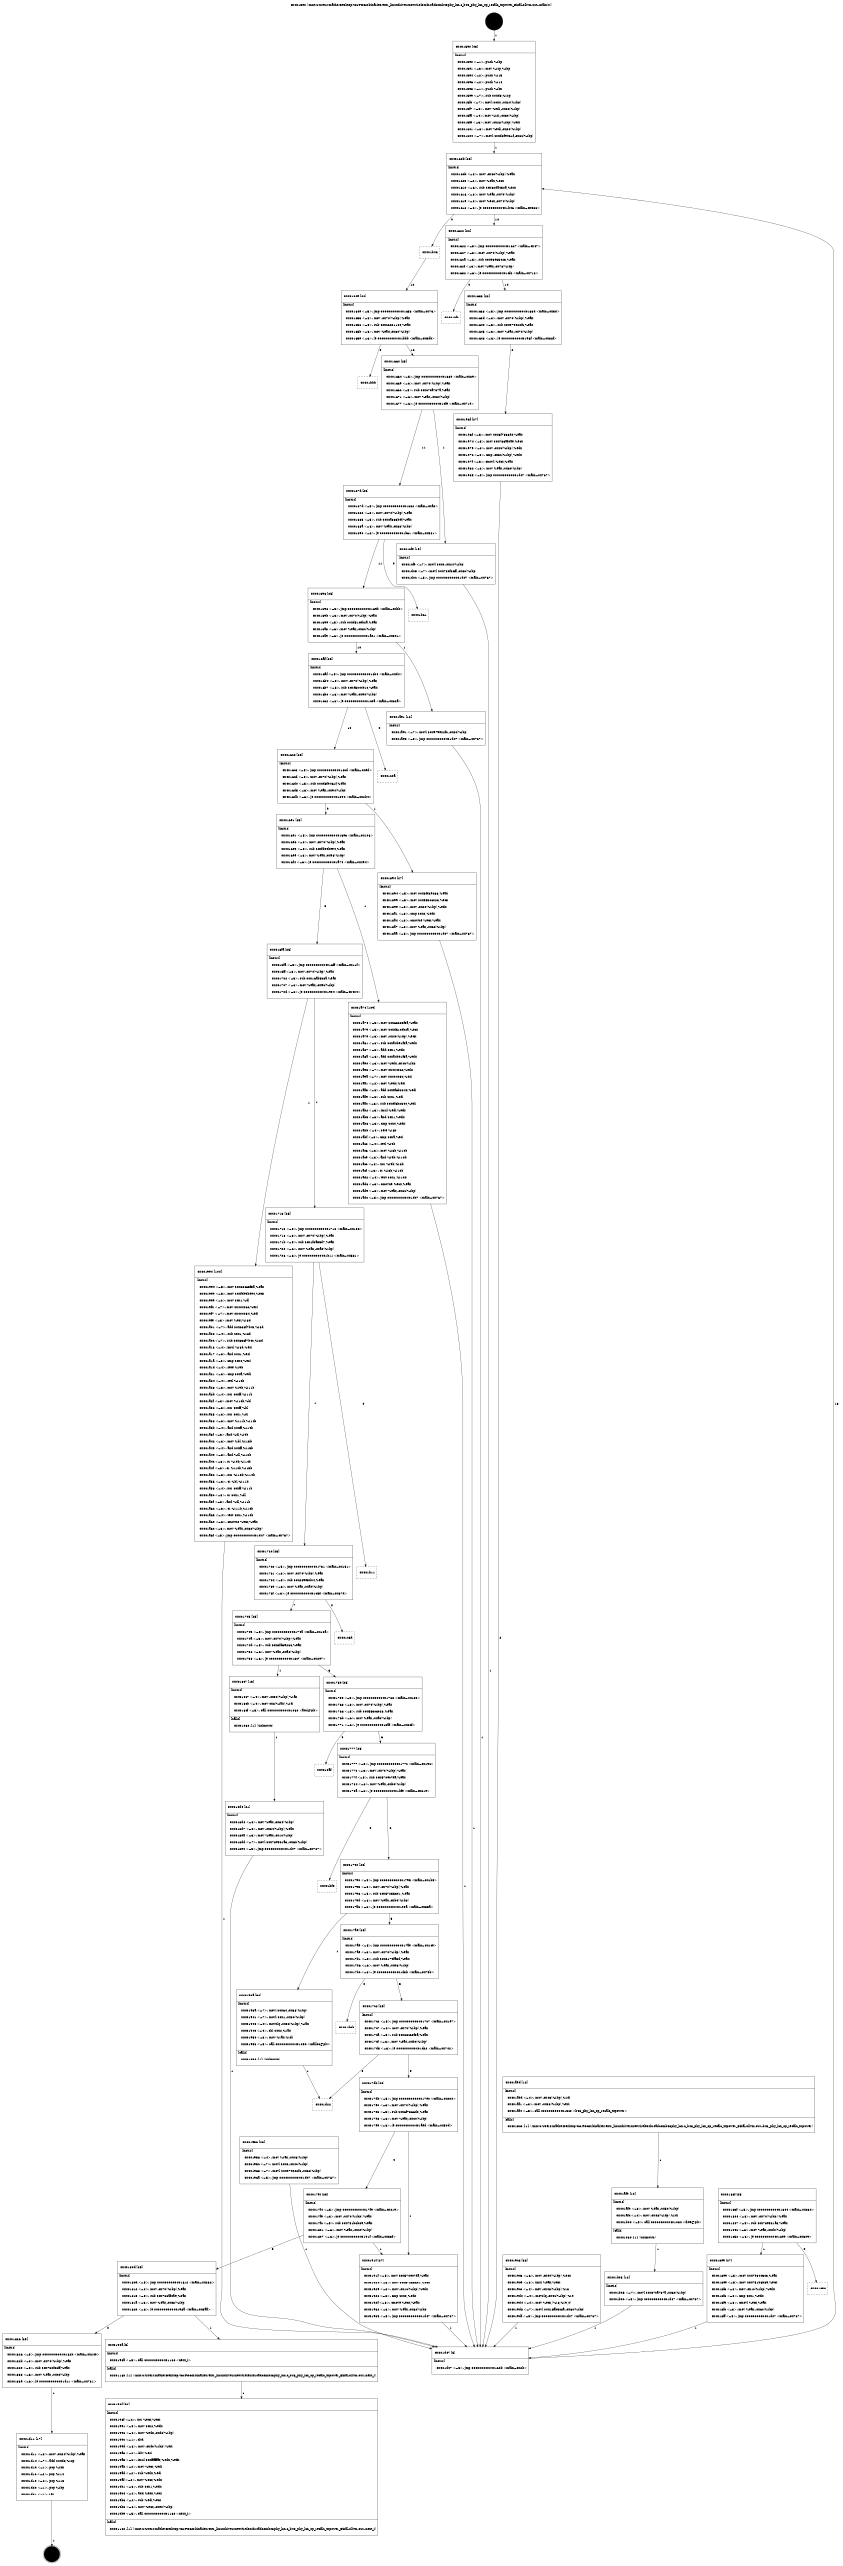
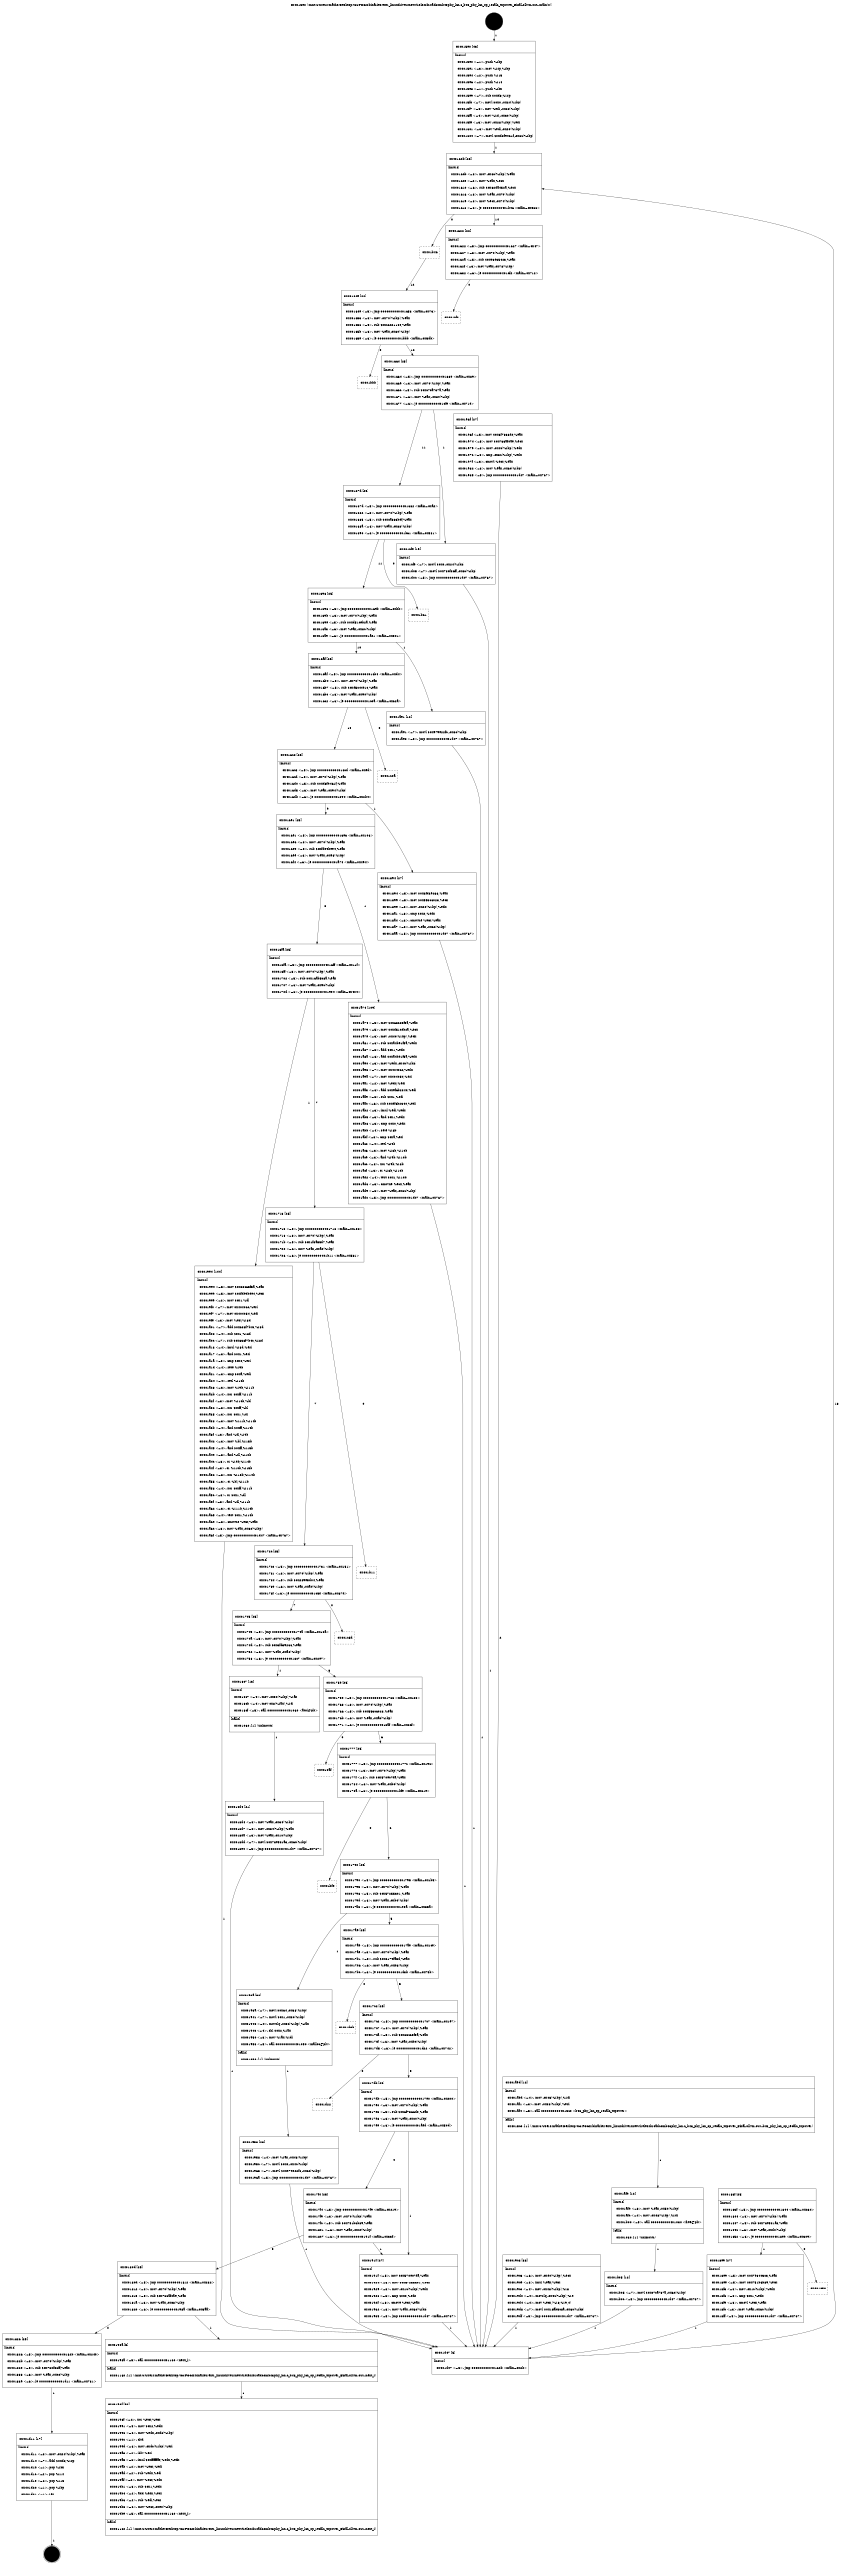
node "0x401638 [22]": removed
edge "0x40193a [30]" -> "0x401d22": now "0x40193a [30]" -> "0x401958 [23]"
